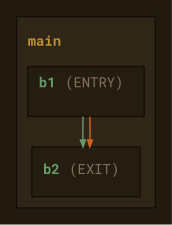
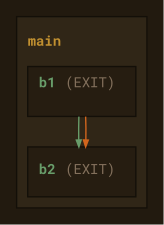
node "b1": text "(ENTRY)" -> "(EXIT)"
